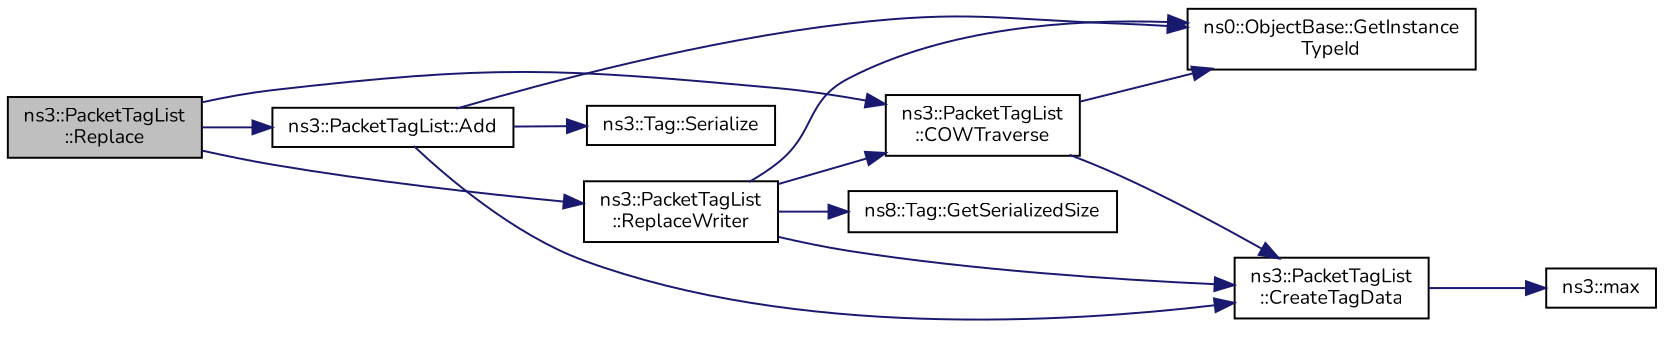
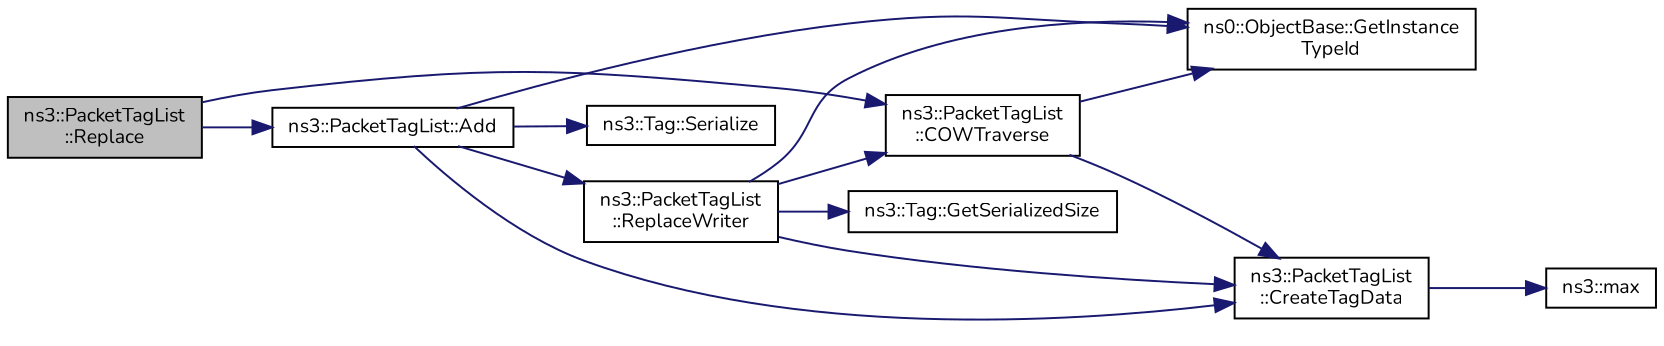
edge "ns3::PacketTagList ::Replace" -> "ns3::PacketTagList ::ReplaceWriter": now "ns3::PacketTagList::Add" -> "ns3::PacketTagList ::ReplaceWriter"
node "ns8::Tag::GetSerializedSize": label "ns8::Tag::GetSerializedSize" -> "ns3::Tag::GetSerializedSize"
